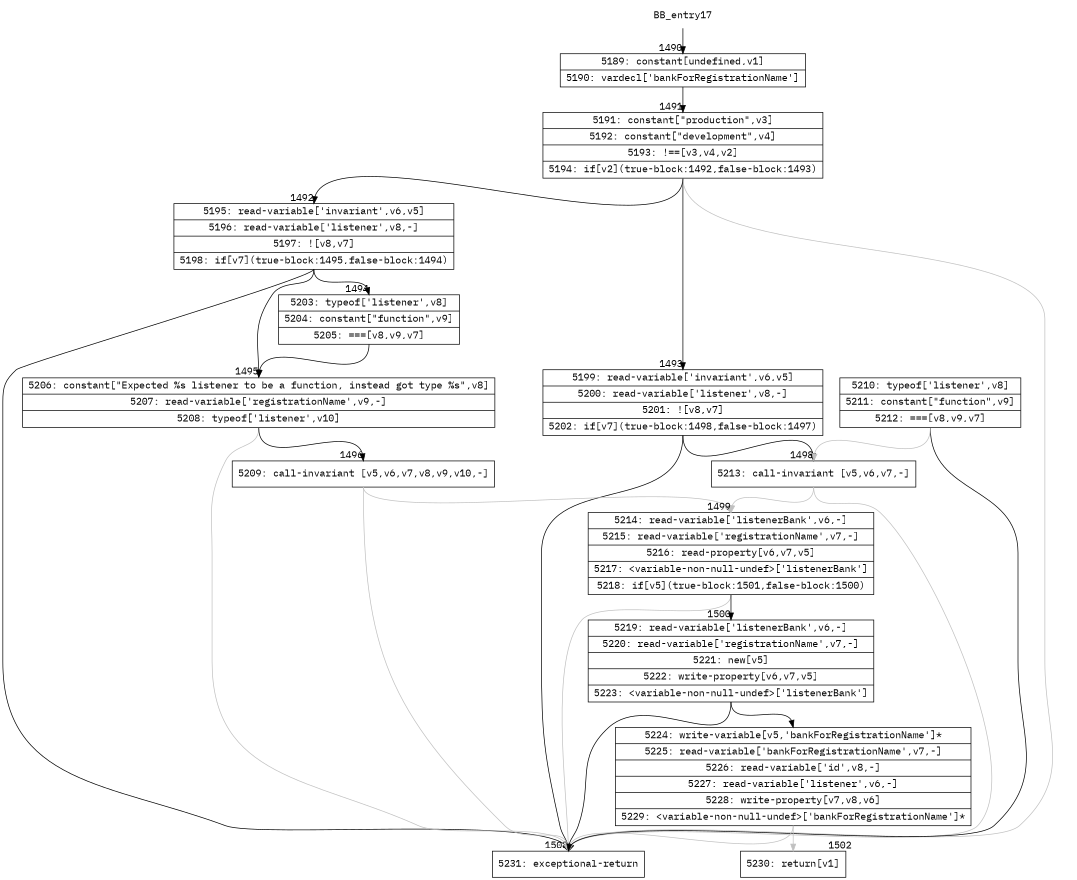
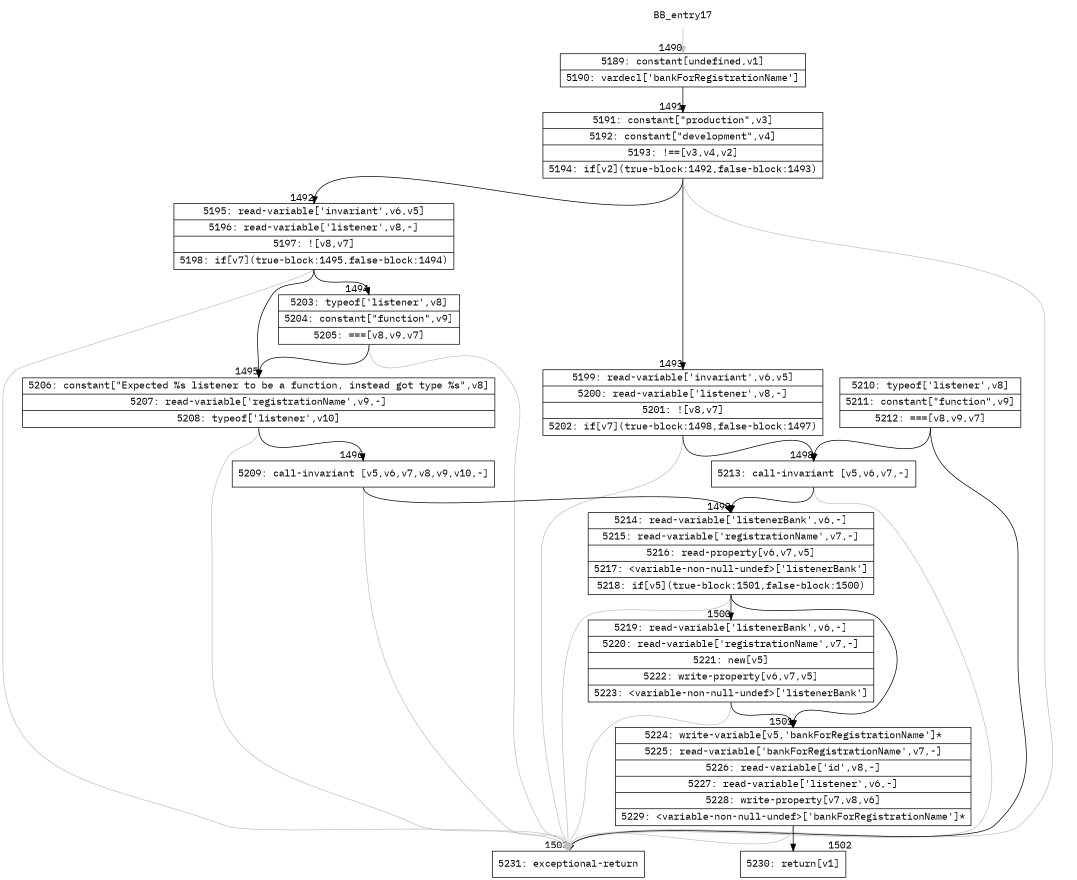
edge "BB_entry17" -> "5189: constant[undefined,v1]": color black -> gray
edge "5210: typeof['listener',v8]" -> "5213: call-invariant [v5,v6,v7,-]": color gray -> black
edge "5209: call-invariant [v5,v6,v7,v8,v9,v10,-]" -> "5214: read-variable['listenerBank',v6,-]": color gray -> black
edge "5213: call-invariant [v5,v6,v7,-]" -> "5214: read-variable['listenerBank',v6,-]": color gray -> black
edge "5203: typeof['listener',v8]" -> "5231: exceptional-return": added
edge "5199: read-variable['invariant',v6,v5]" -> "5231: exceptional-return": color black -> gray
edge "5214: read-variable['listenerBank',v6,-]" -> "5224: write-variable[v5,'bankForRegistrationName']*": added
edge "5195: read-variable['invariant',v6,v5]" -> "5231: exceptional-return": color black -> gray
edge "5219: read-variable['listenerBank',v6,-]" -> "5231: exceptional-return": color black -> gray
edge "5224: write-variable[v5,'bankForRegistrationName']*" -> "5230: return[v1]": color gray -> black
